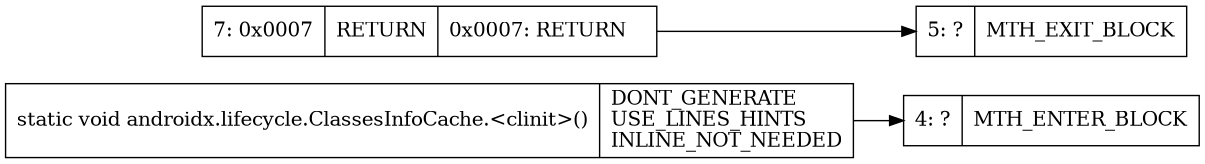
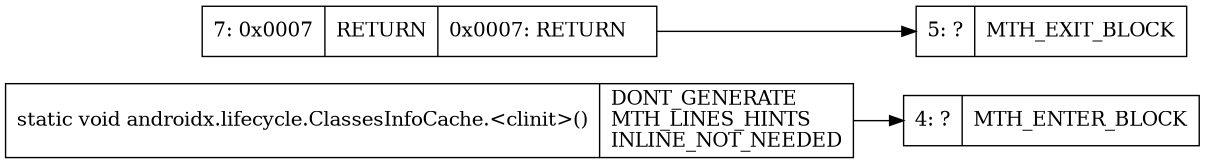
node "static void androidx.lifecycle.ClassesInfoCache.<clinit>()": text "USE_LINES_HINTS" -> "MTH_LINES_HINTS"
